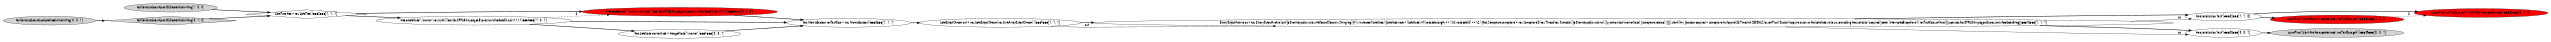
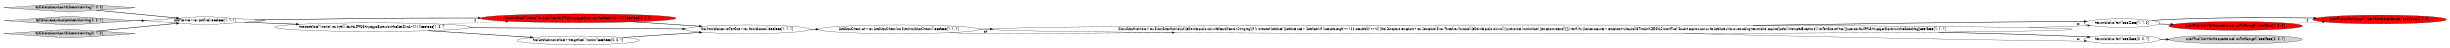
node "testSerializeDoesntLockACLCacheWhileWriting['1', '0', '0']": shape ellipse -> diamond
node "testSerializeDoesntLockDataNodeWhileWriting['0', '0', '1']": shape ellipse -> diamond
edge "testSerializeDoesntLockDataNodeWhileWriting['0', '0', '1']" -> "testSerializeDoesntLockACLCacheWhileWriting['0', '1', '0']": now "testSerializeDoesntLockDataNodeWhileWriting['0', '0', '1']" -> "DataTree tree = new DataTree()@@@3@@@['1', '1', '1']"
